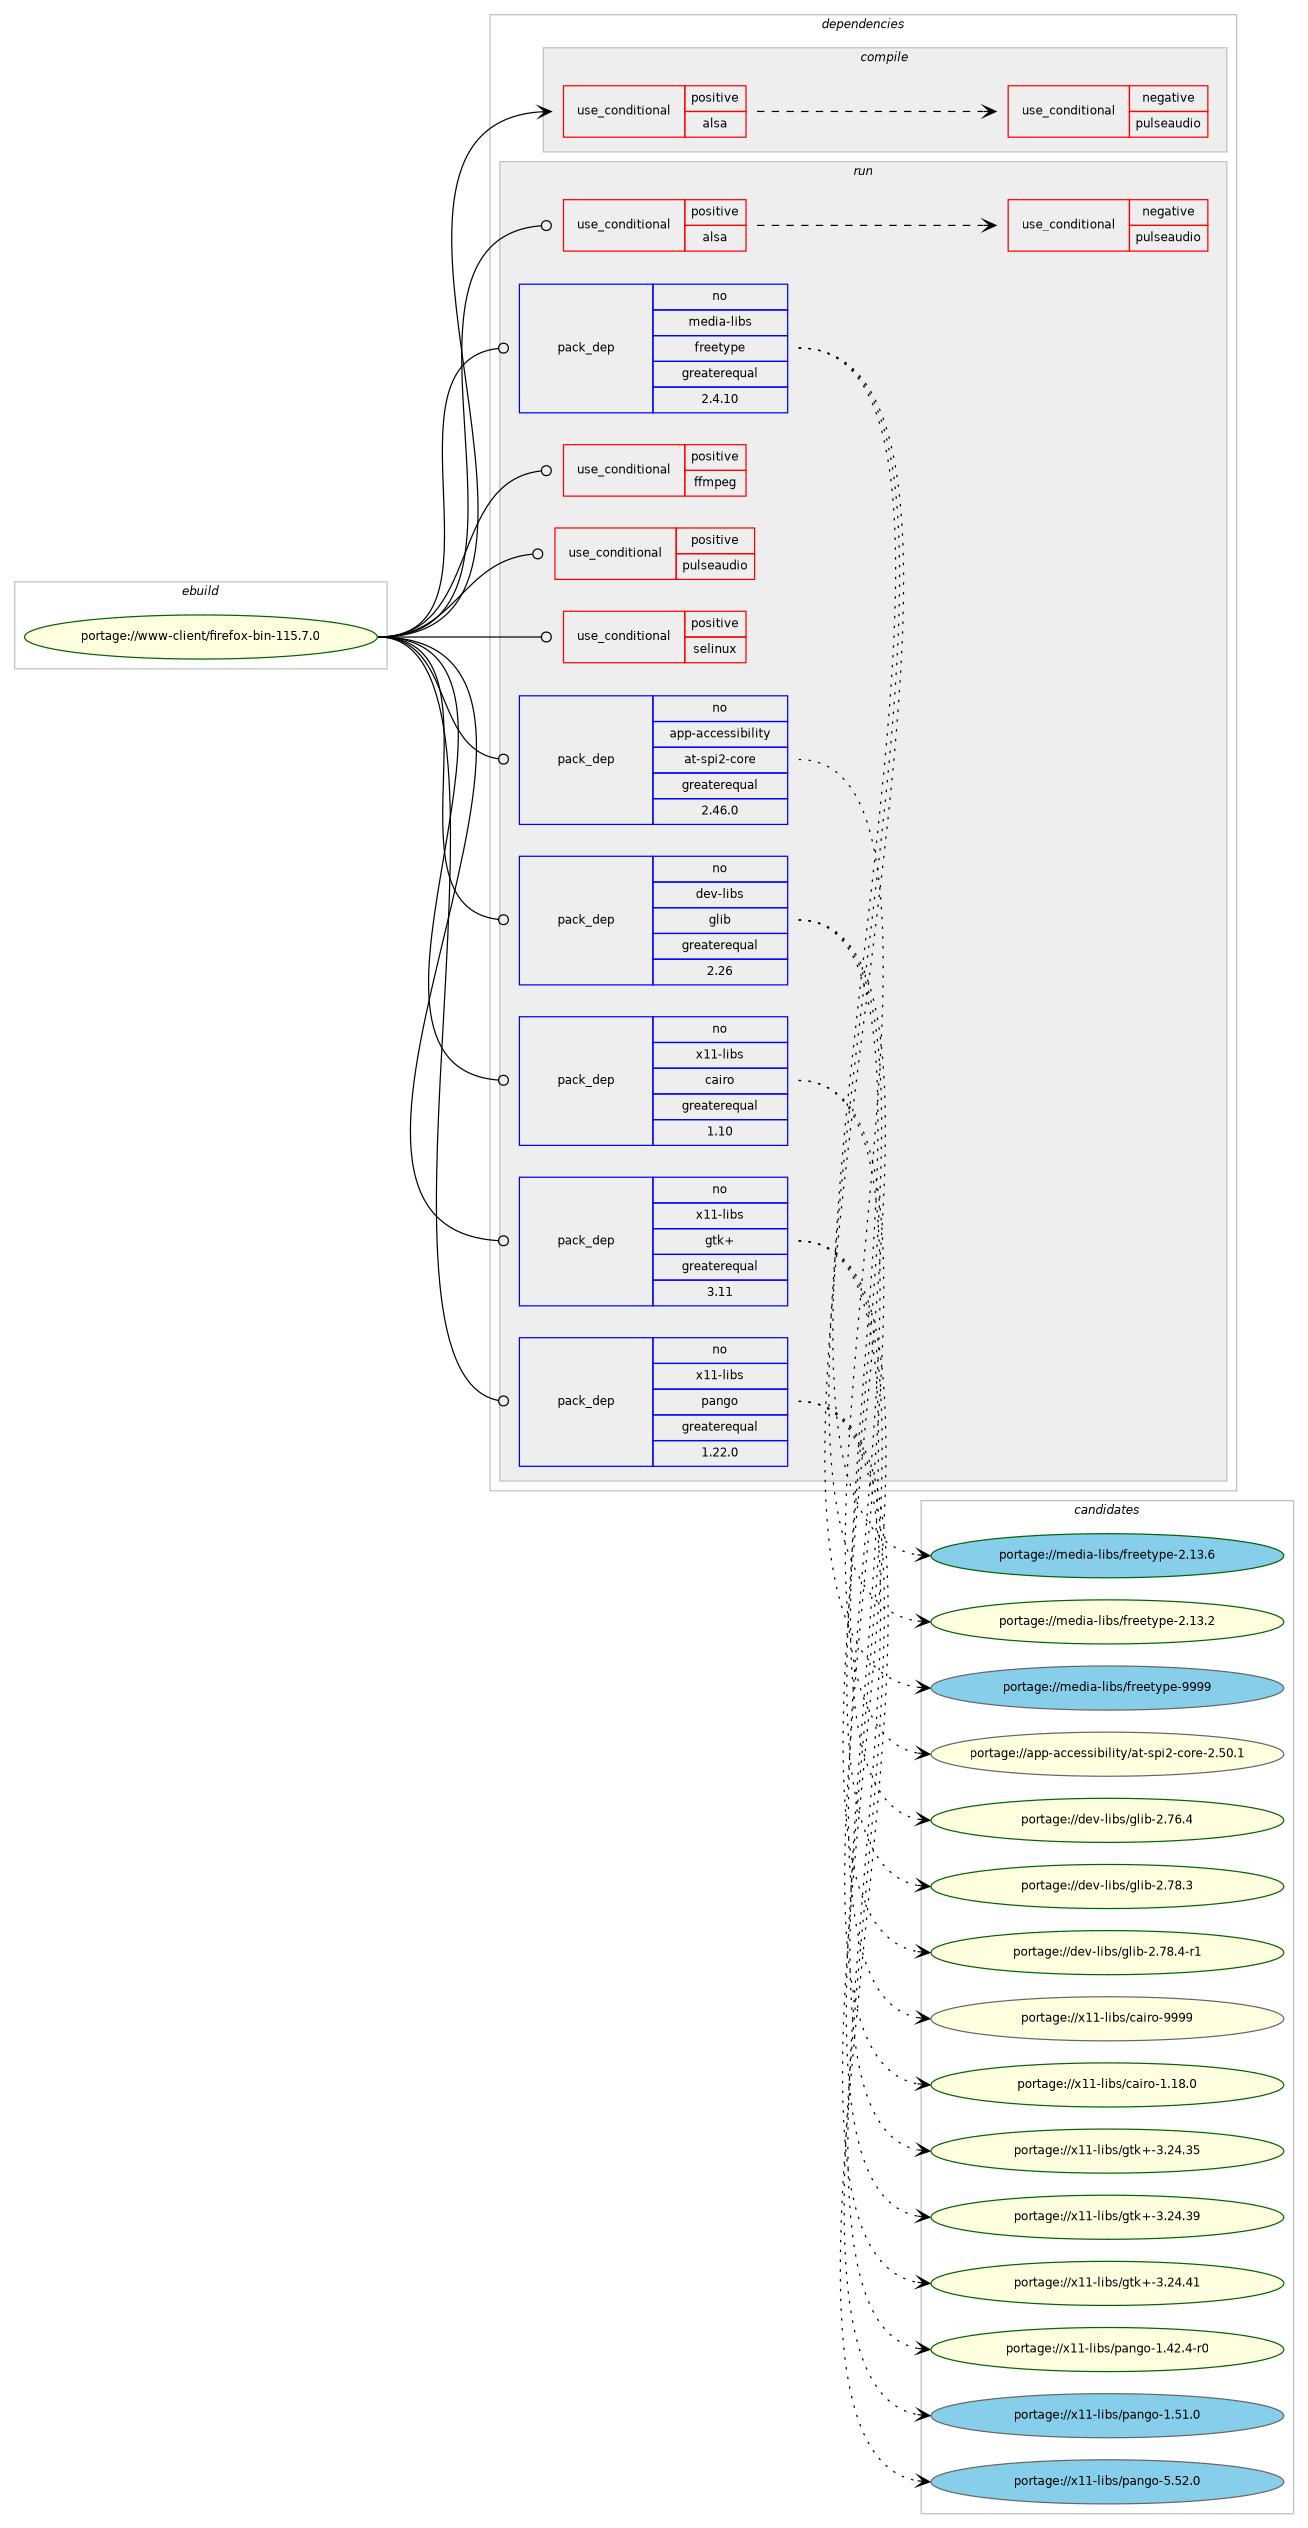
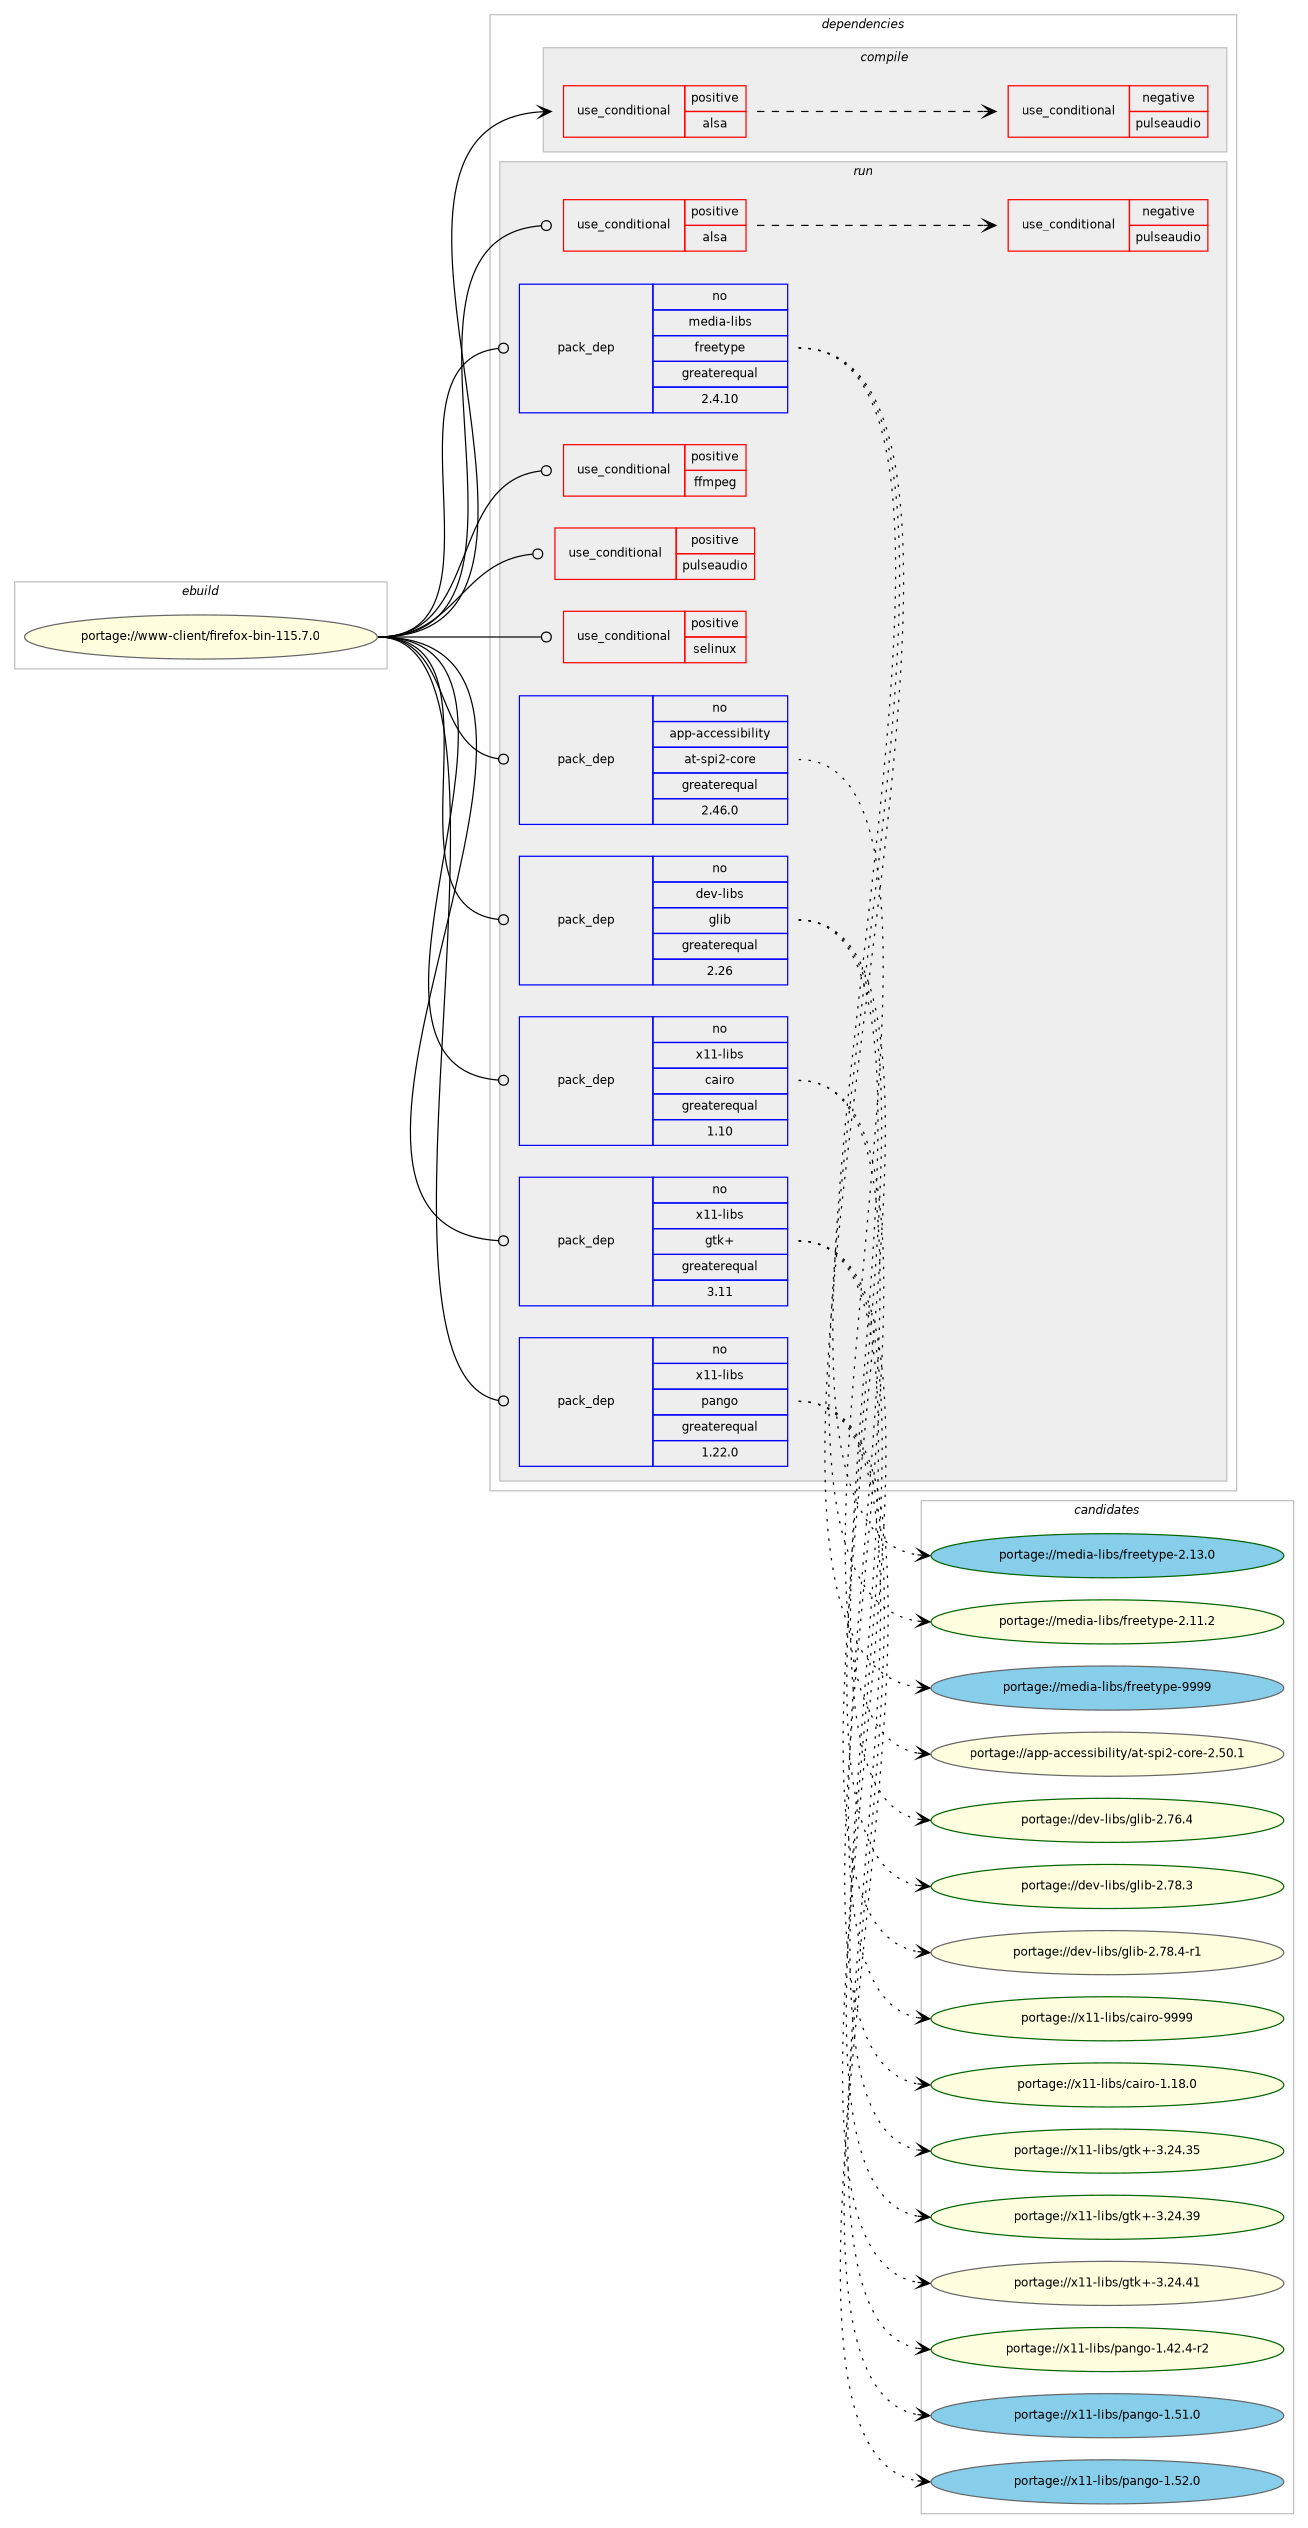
node "portage://www-client/firefox-bin-115.7.0": color darkgreen -> gray40
node "portage://media-libs/freetype-2.13.6": label "portage://media-libs/freetype-2.13.6" -> "portage://media-libs/freetype-2.13.0"
node "portage://media-libs/freetype-2.13.2": label "portage://media-libs/freetype-2.13.2" -> "portage://media-libs/freetype-2.11.2"
node "portage://dev-libs/glib-2.78.4-r1": color darkgreen -> gray40
node "portage://x11-libs/cairo-9999": color gray40 -> darkgreen
node "portage://x11-libs/gtk+-3.24.41": color darkgreen -> gray40
node "portage://x11-libs/pango-1.42.4-r0": label "portage://x11-libs/pango-1.42.4-r0" -> "portage://x11-libs/pango-1.42.4-r2"
node "portage://x11-libs/pango-5.52.0": label "portage://x11-libs/pango-5.52.0" -> "portage://x11-libs/pango-1.52.0"
